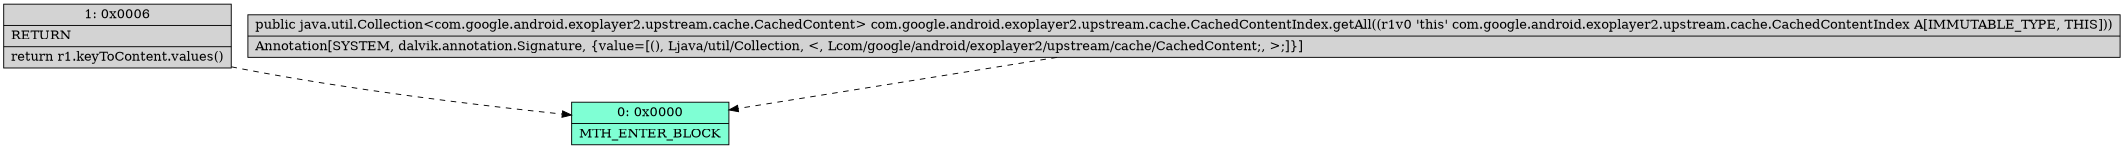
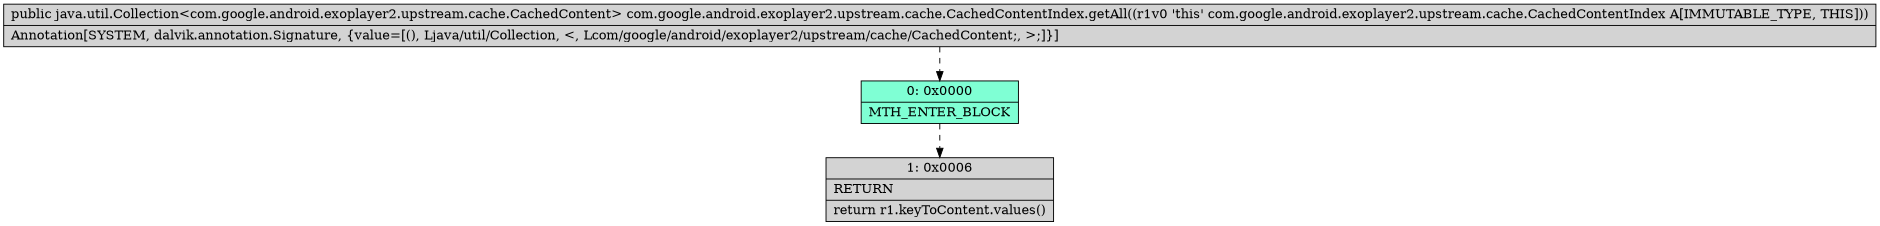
edge "1: 0x0006" -> "0: 0x0000": reversed
